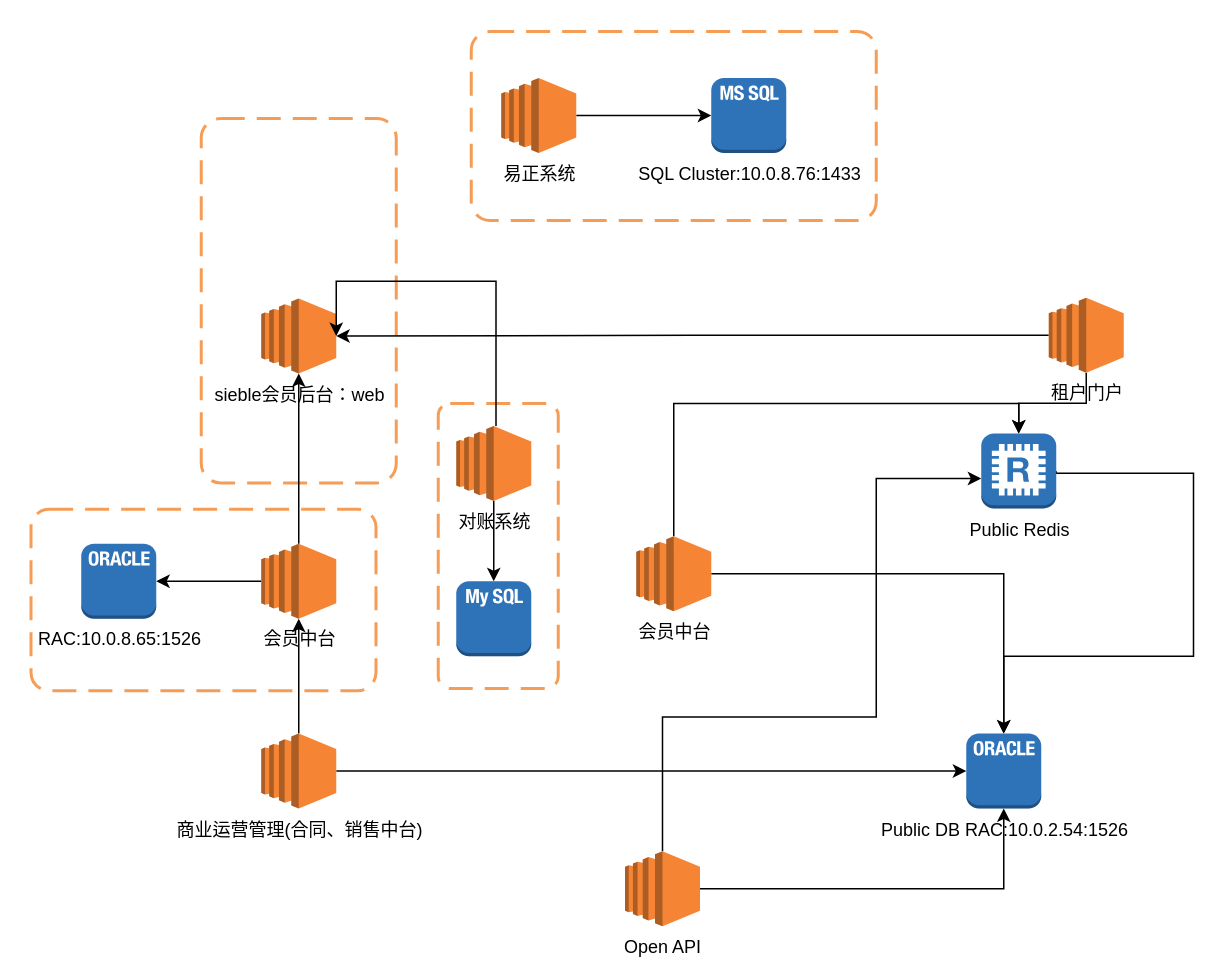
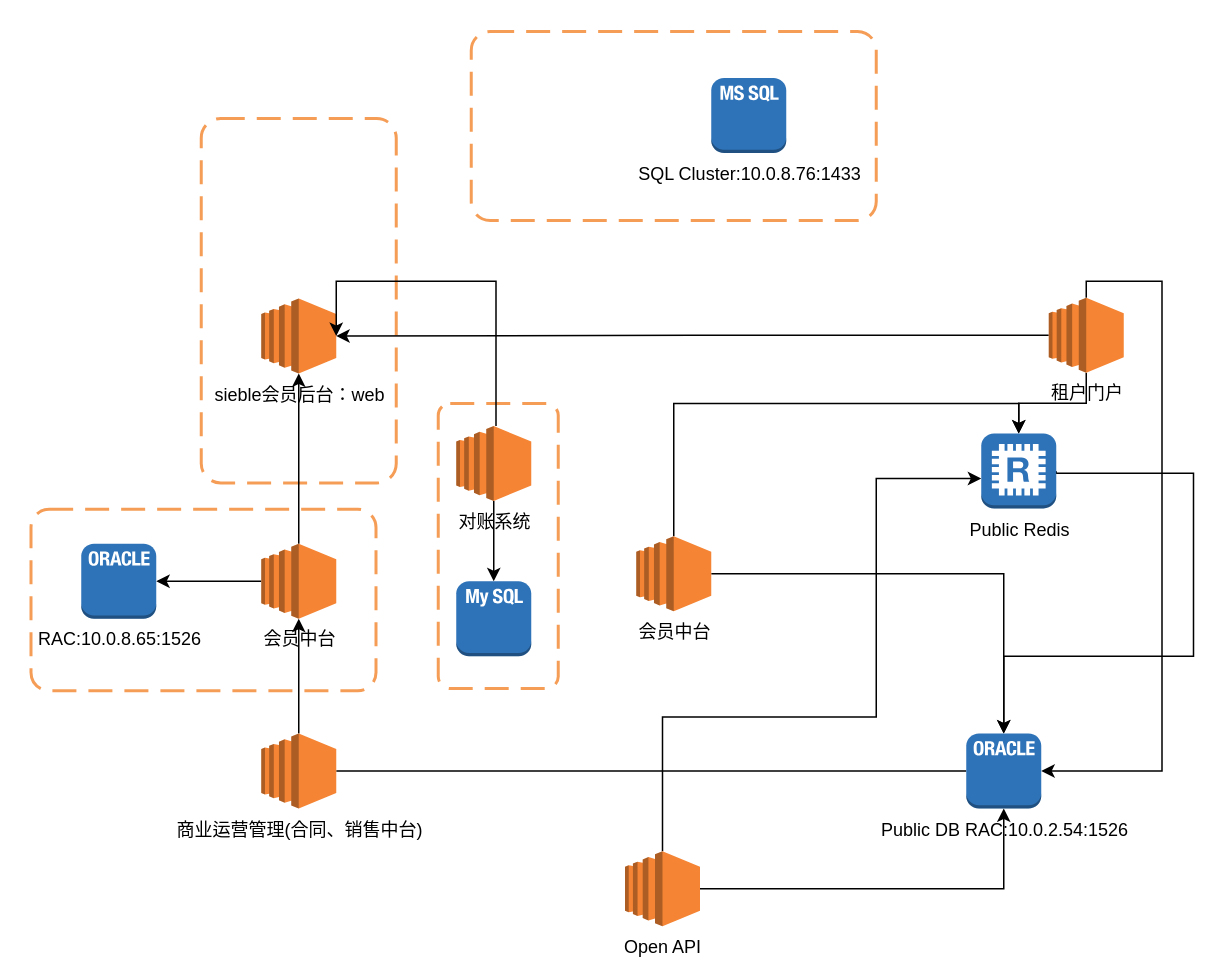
node "易正系统": removed
edge "易正系统" -> "SQL Cluster:10.0.8.76:1433": removed
edge "租户门户" -> "Public DB RAC:10.0.2.54:1526": added
edge "商业运营管理(合同、销售中台)" -> "Public DB RAC:10.0.2.54:1526": arrowhead classic -> none
